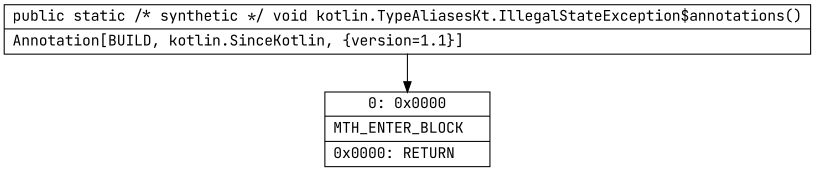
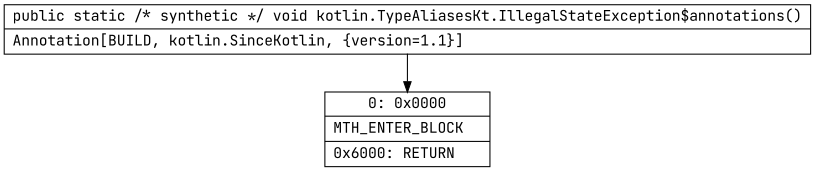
node "0: 0x0000": text "0x0000: RETURN" -> "0x6000: RETURN"
